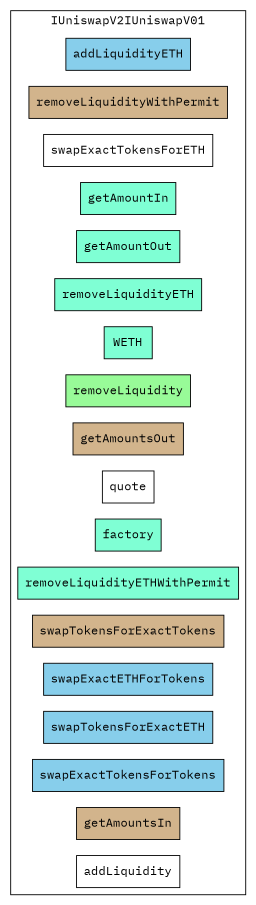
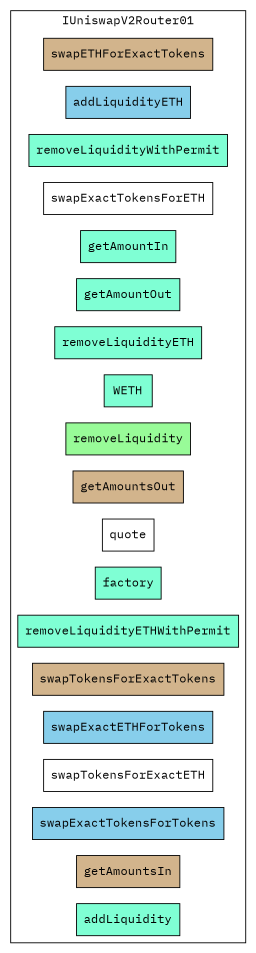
cluster "IUniswapV2IUniswapV01": label "IUniswapV2IUniswapV01" -> "IUniswapV2Router01"
node "swapETHForExactTokens": added
node "removeLiquidityWithPermit": fillcolor tan -> aquamarine
node "swapTokensForExactETH": fillcolor skyblue -> white
node "addLiquidity": fillcolor white -> aquamarine
